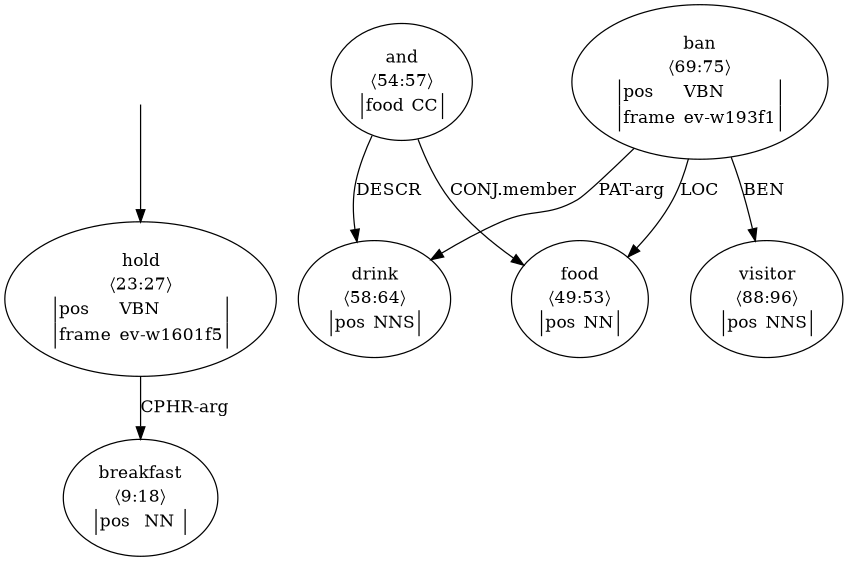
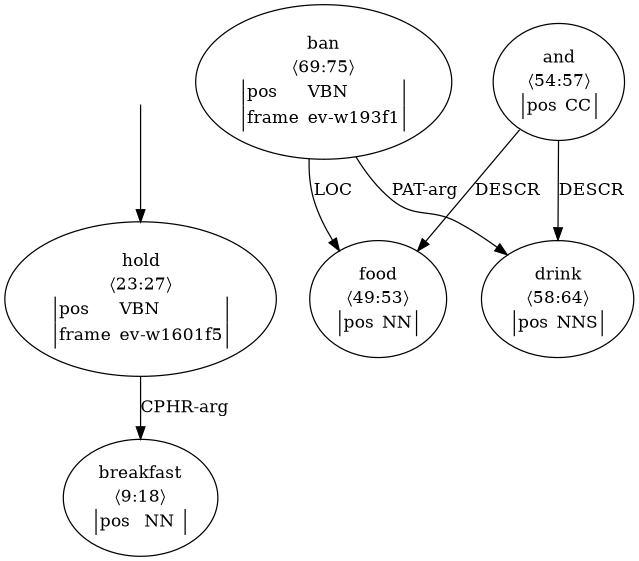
node "and": text "food" -> "pos"
edge "and" -> "food": label "CONJ.member" -> "DESCR"
node "visitor": removed
